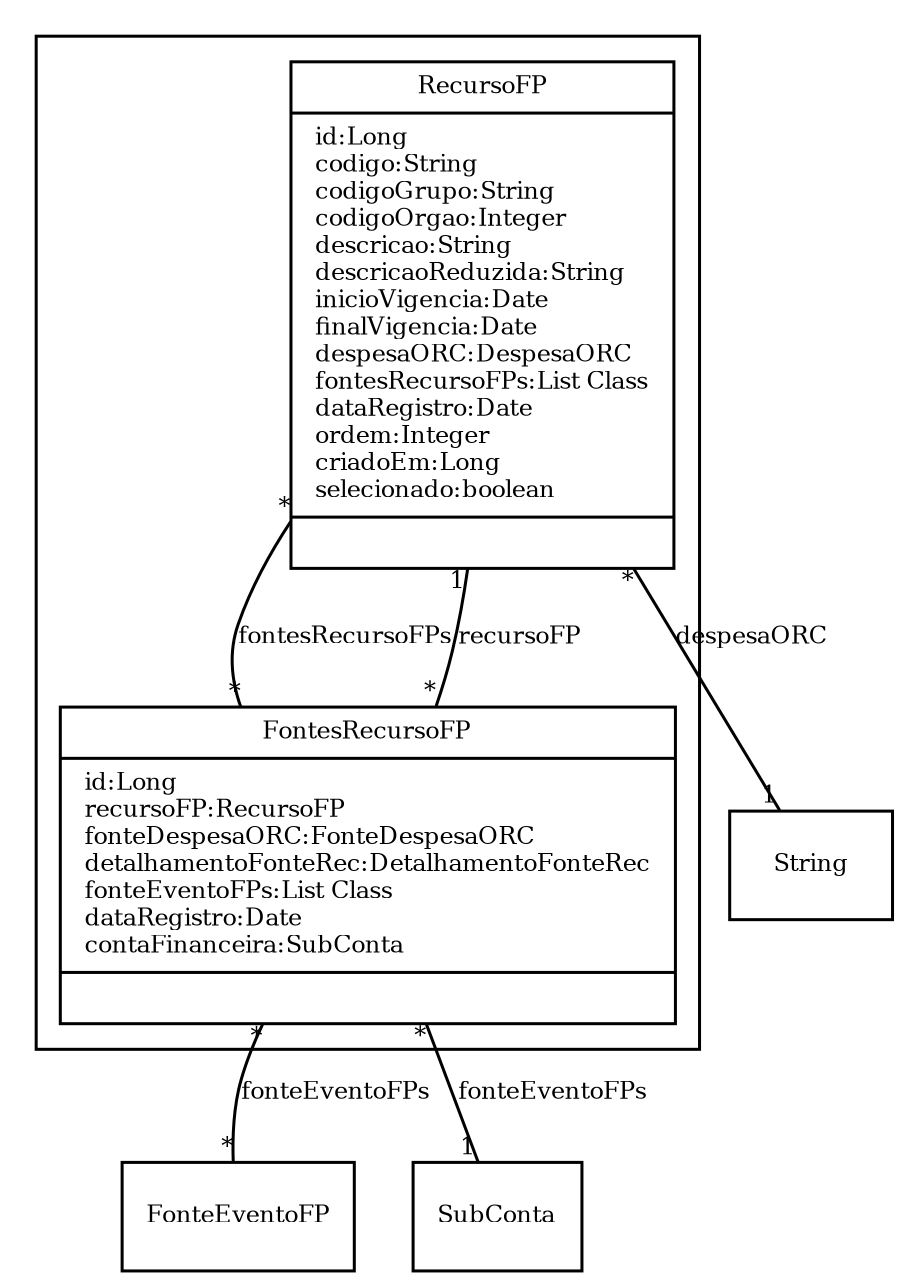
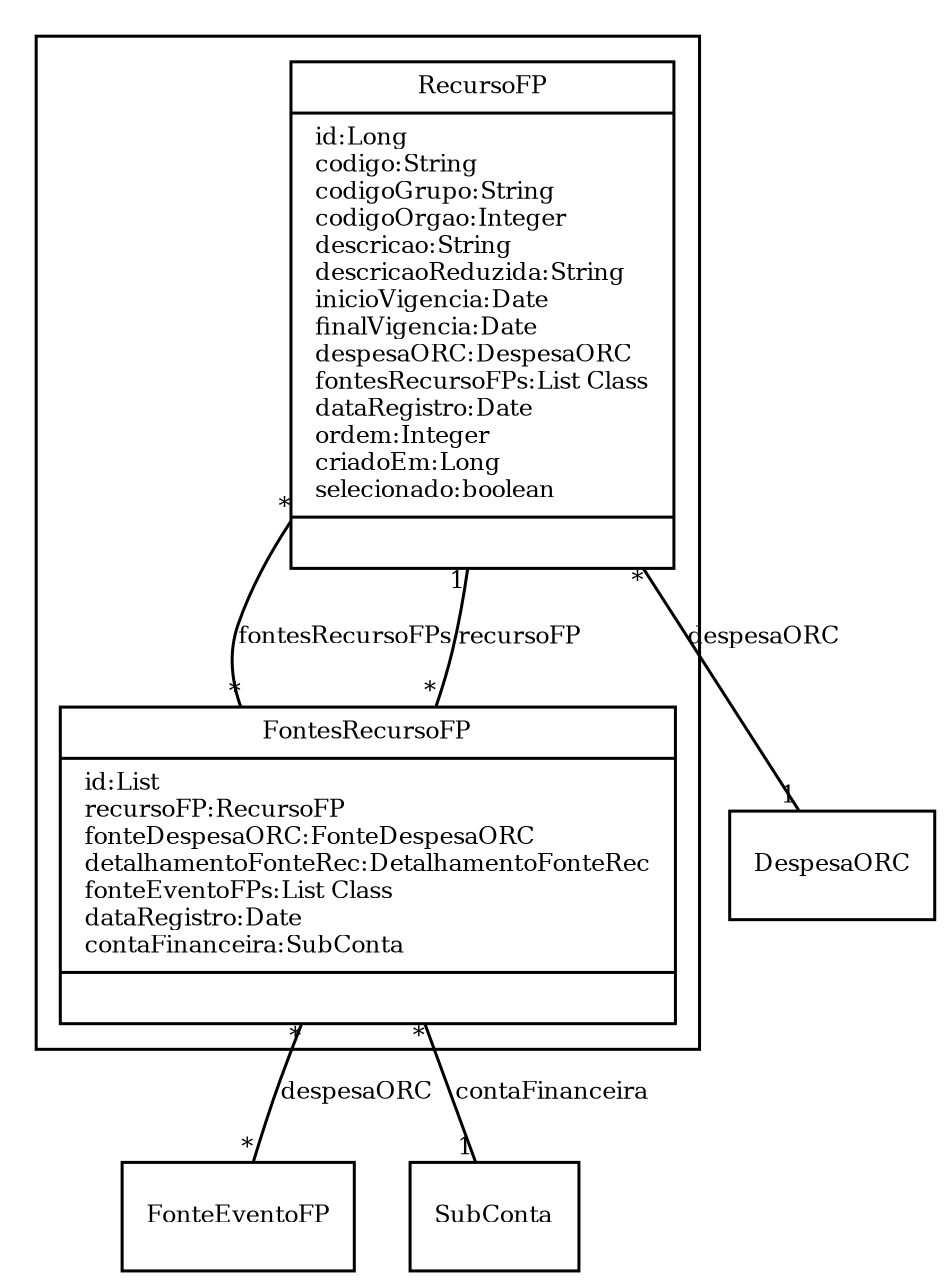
node "FontesRecursoFP": text "id:Long" -> "id:List"
node "String": label "String" -> "DespesaORC"
edge "FontesRecursoFP" -- "FonteEventoFP": label "fonteEventoFPs" -> "despesaORC"
edge "FontesRecursoFP" -- "SubConta": label "fonteEventoFPs" -> "contaFinanceira"
